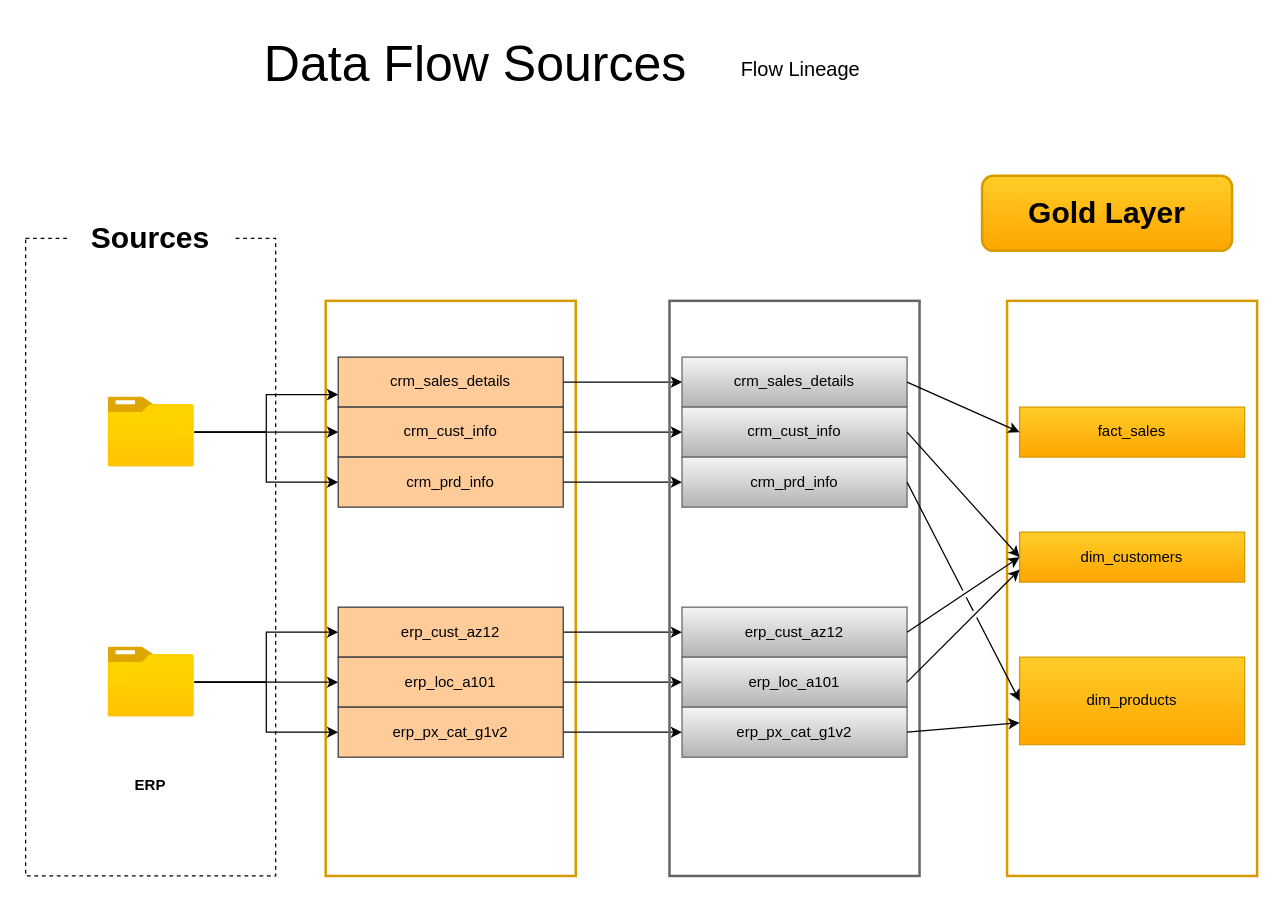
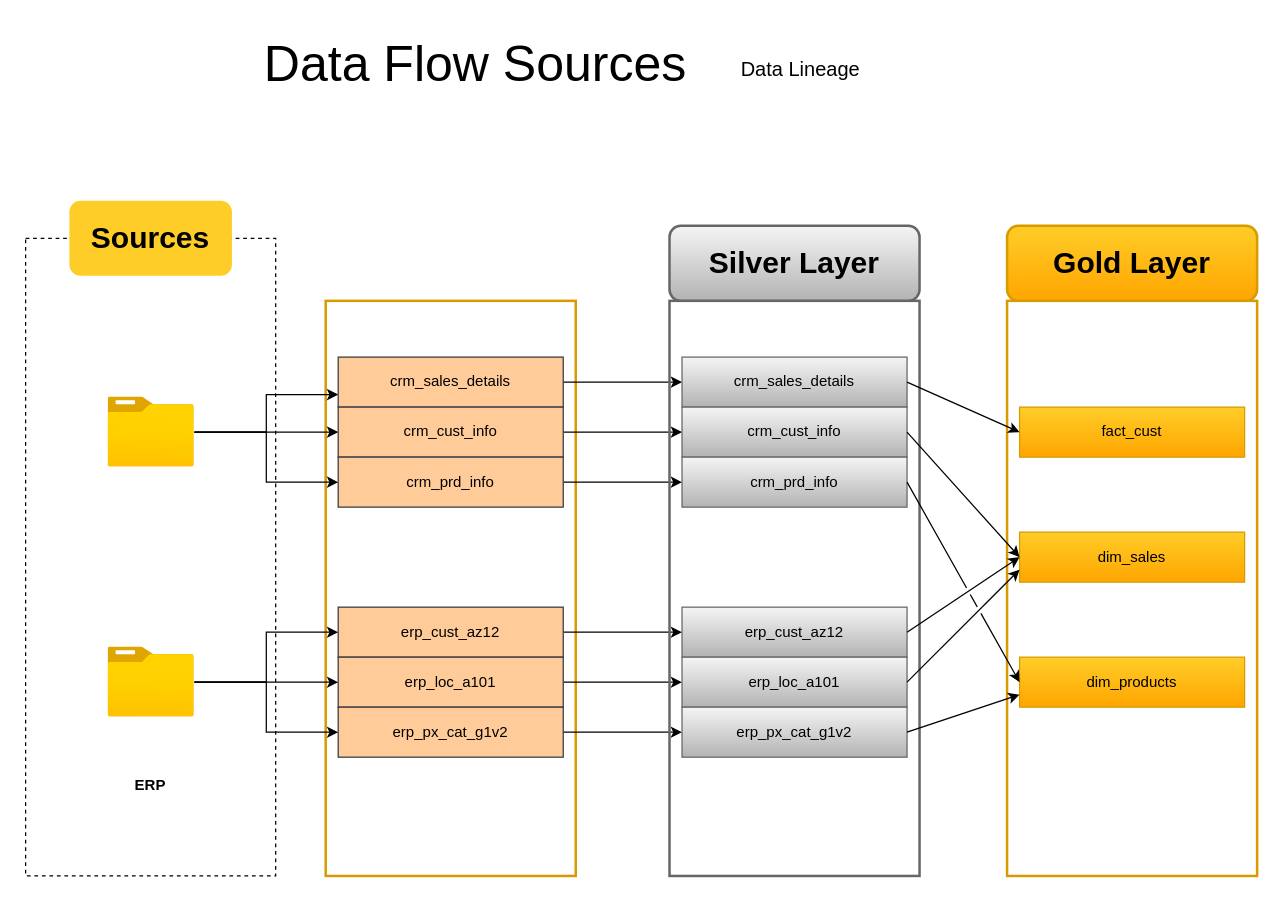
node "Flow Lineage": label "Flow Lineage" -> "Data Lineage"
node "Gold Layer": moved (1107, 213) -> (1132, 263)
node "Sources": fillcolor #ffffff -> #ffcd28
node "Silver Layer": added
node "fact_sales": label "fact_sales" -> "fact_cust"
node "dim_customers": label "dim_customers" -> "dim_sales"
node "dim_products": size 225x88 -> 225x50
